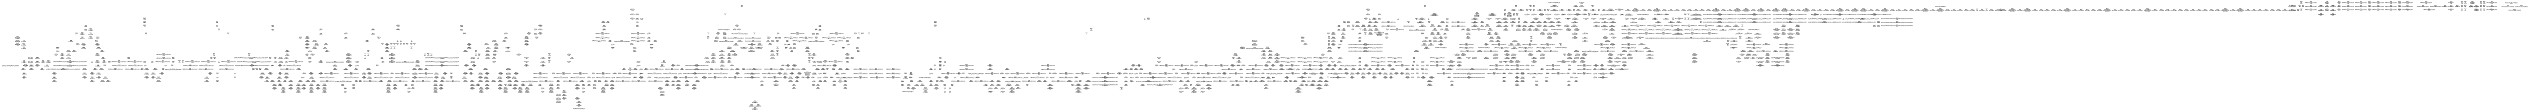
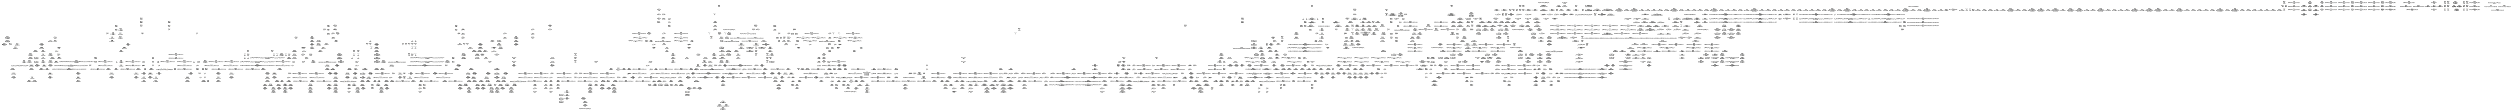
node "CE0x5b0c630": added
